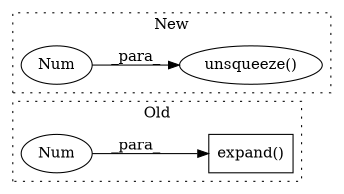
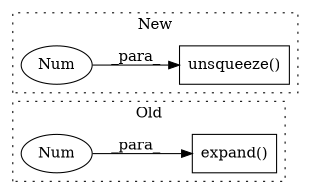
node "unsqueeze()": shape ellipse -> box
